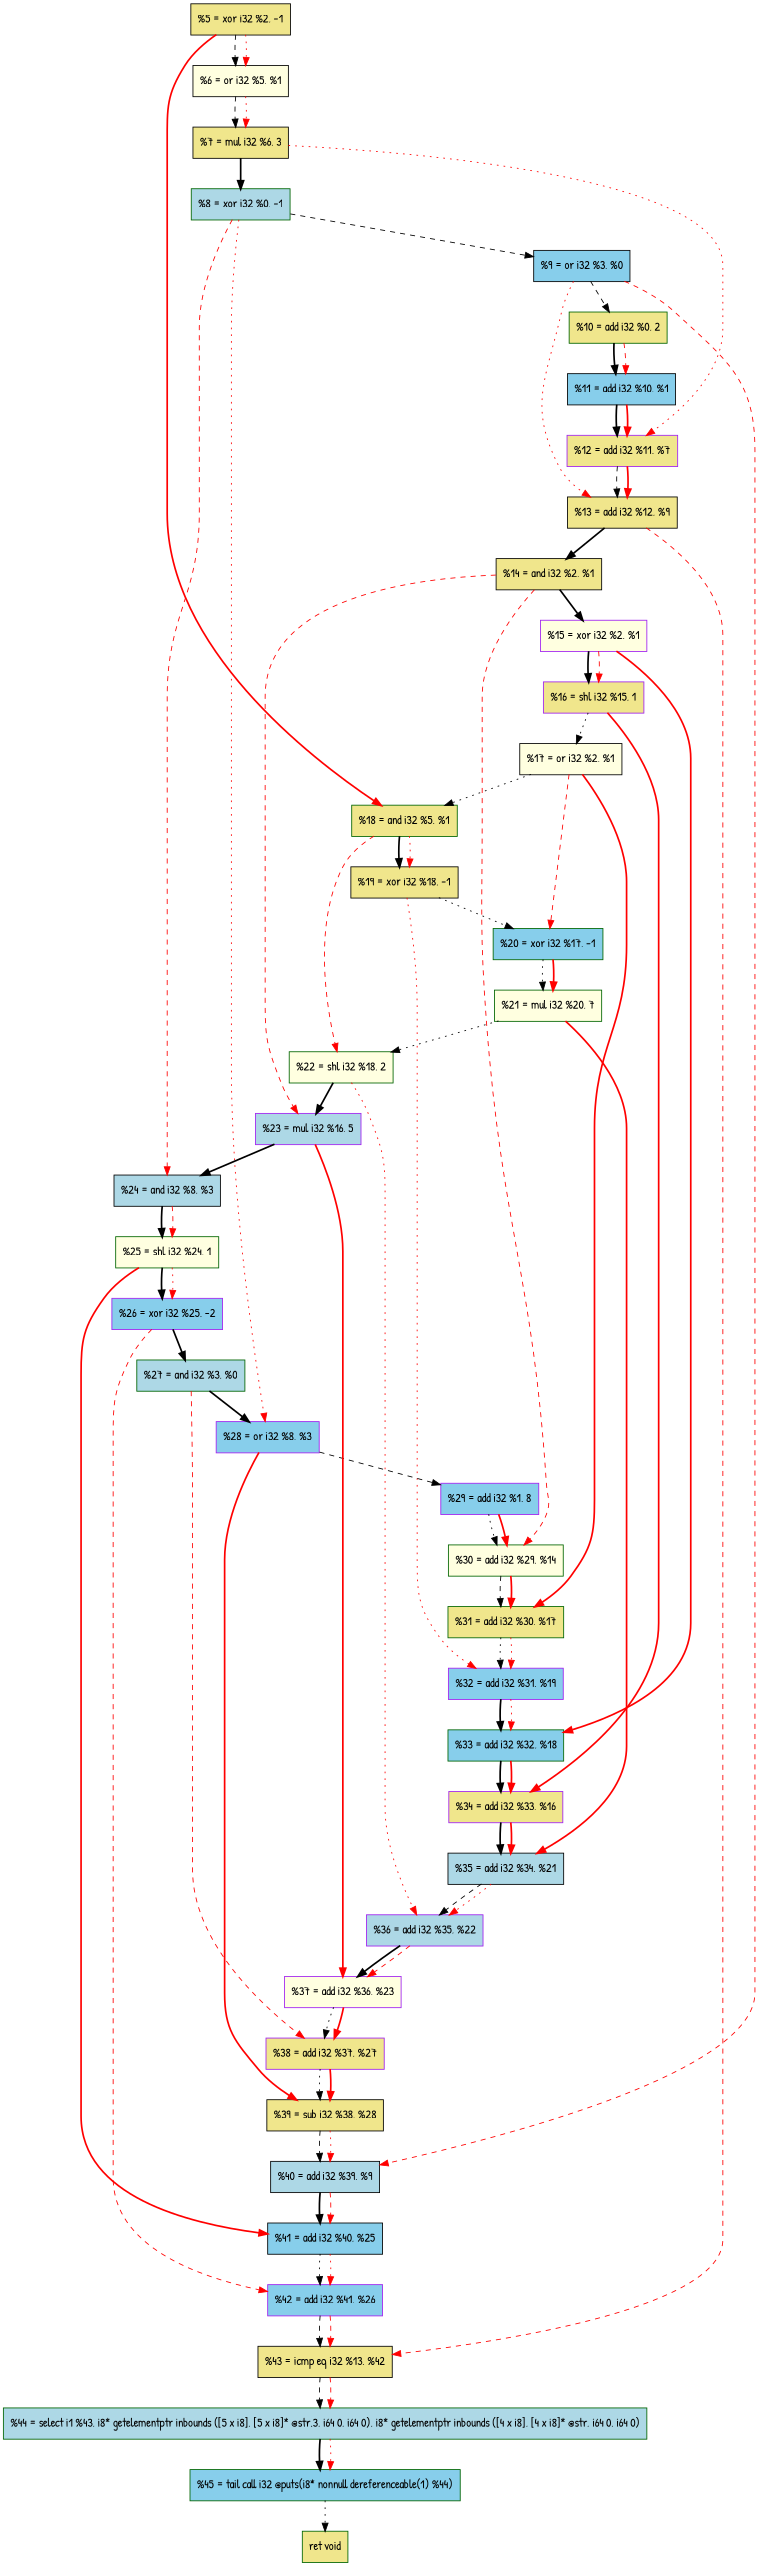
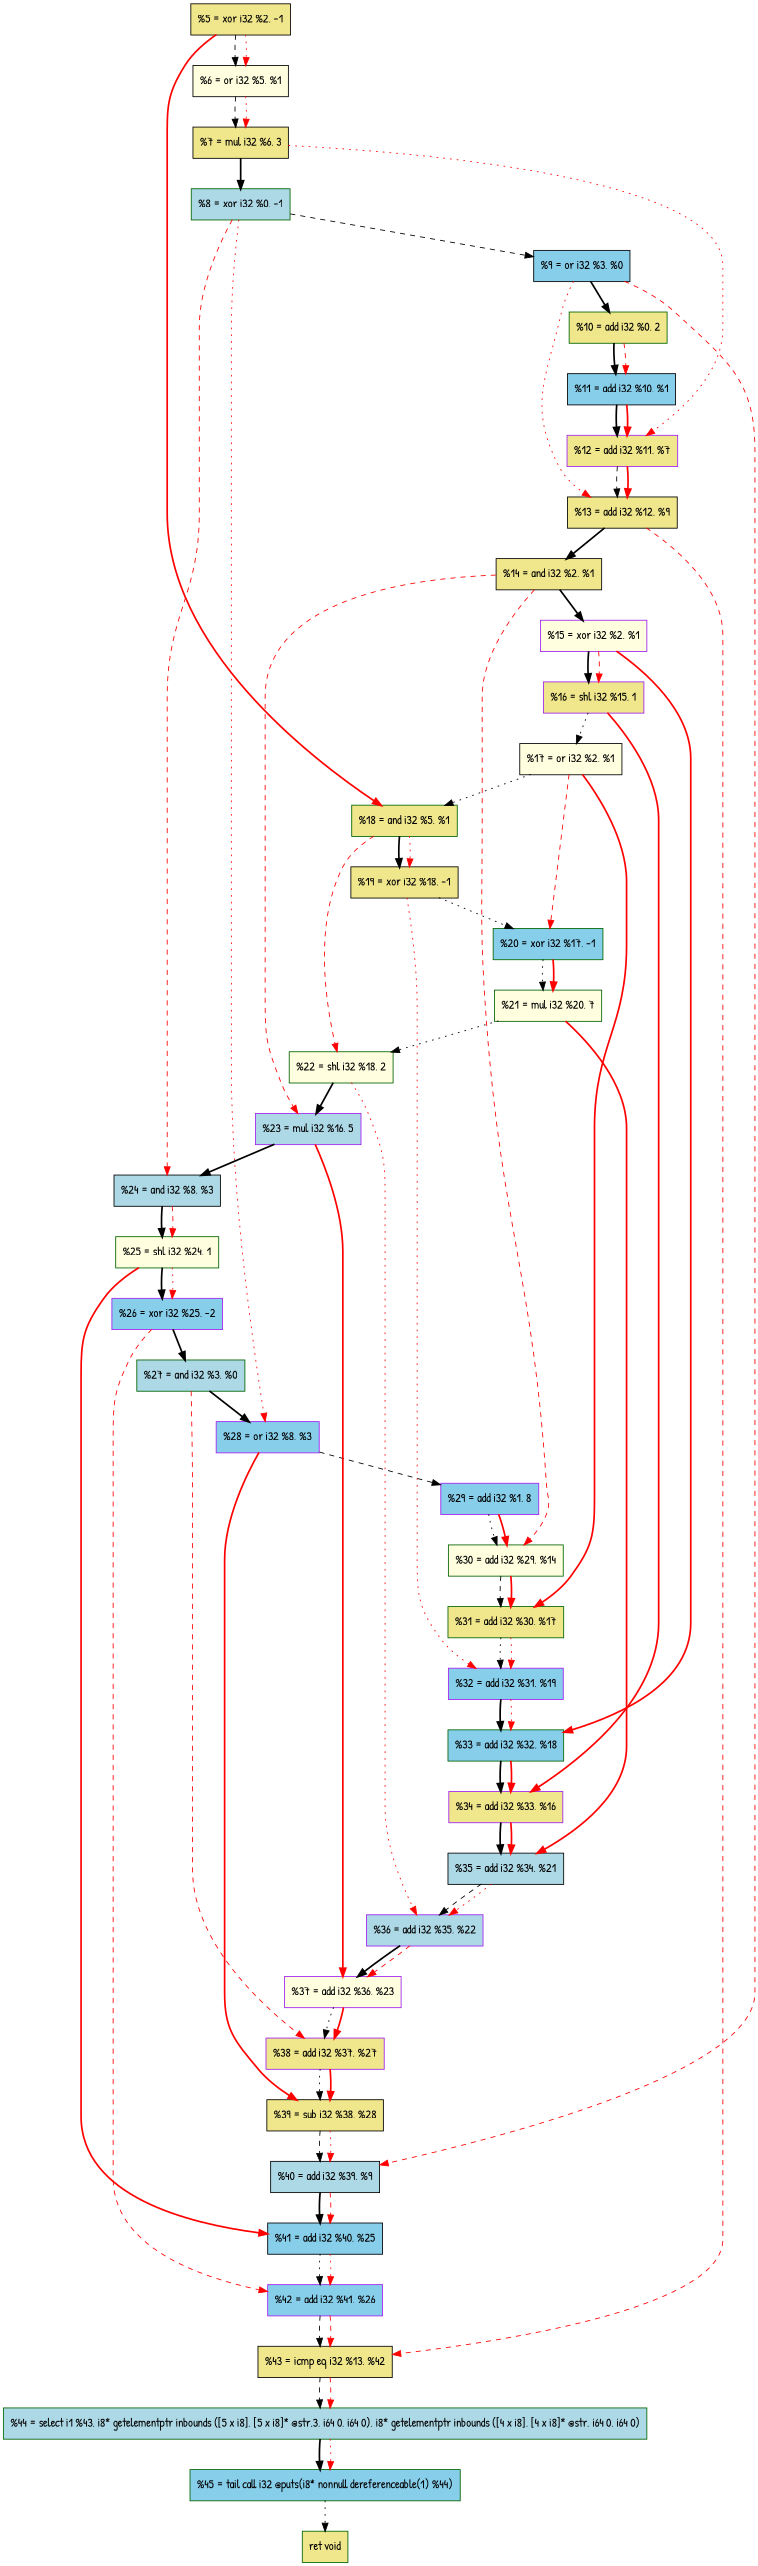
edge "%9 = or i32 %3, %0" -> "%10 = add i32 %0, 2": style dashed -> bold
